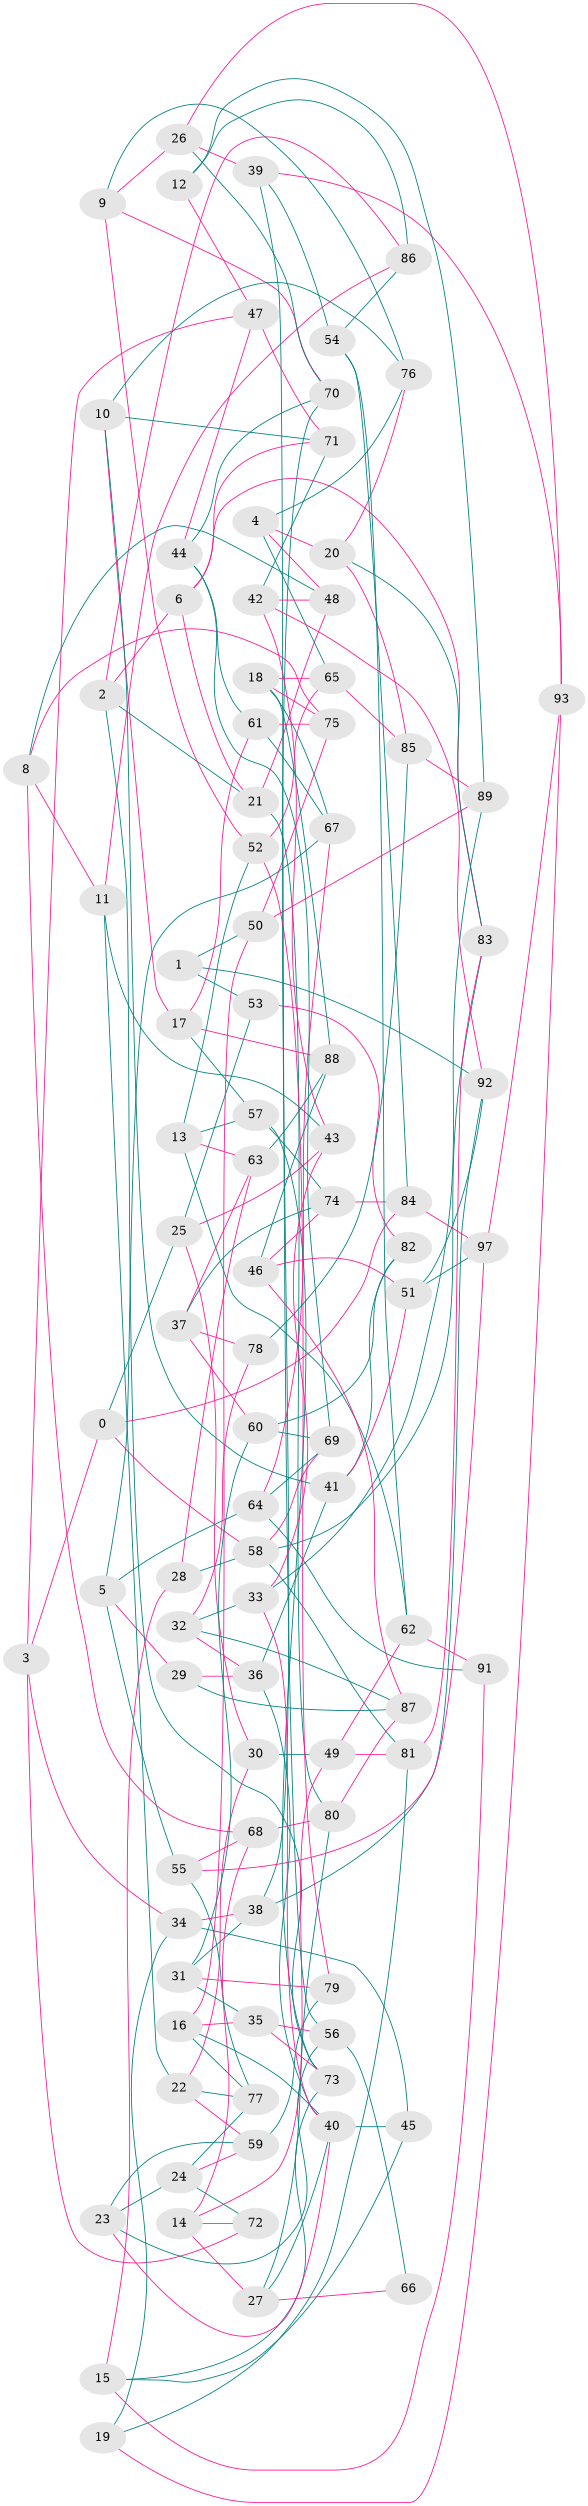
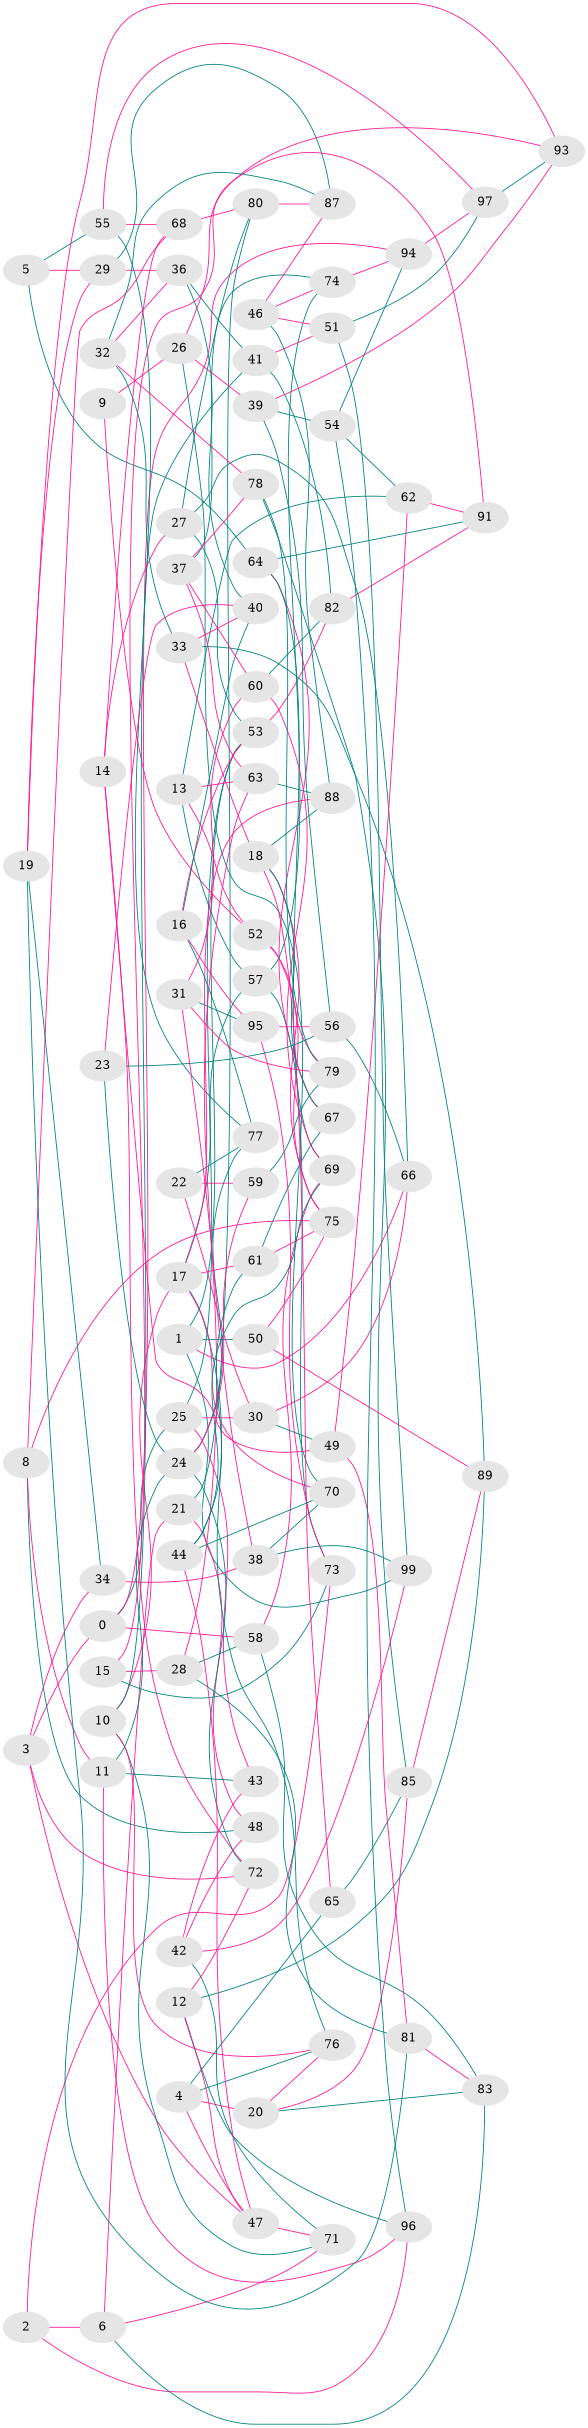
edge "9" -- "76": now "17" -- "76"
node "86": label "86" -> "96"
edge "9" -- "70": now "17" -- "70"
edge "76" -- "10": color teal -> deeppink
edge "91" -- "82": added
edge "29" -- "19": added
edge "4" -- "48": now "4" -- "47"
edge "6" -- "83": color deeppink -> teal
edge "65" -- "85": color deeppink -> teal
edge "2" -- "21": removed
edge "78" -- "79": added
edge "65" -- "52": now "75" -- "52"
edge "93" -- "97": color deeppink -> teal
edge "52" -- "13": color teal -> deeppink
edge "67" -- "5": removed
node "92": label "92" -> "99"
node "84": label "84" -> "94"
edge "43" -- "33": now "18" -- "33"
edge "66" -- "1": added
edge "66" -- "30": added
edge "50" -- "16": now "53" -- "16"
edge "60" -- "69": color teal -> deeppink
edge "2" -- "73": color teal -> deeppink
edge "11" -- "22": now "11" -- "24"
edge "58" -- "81": now "28" -- "81"
edge "60" -- "31": color teal -> deeppink
edge "72" -- "12": added
edge "38" -- "31": color teal -> deeppink
node "35": label "35" -> "95"
node "45": removed
edge "59" -- "23": removed
edge "40" -- "27": now "53" -- "27"
edge "66" -- "27": color deeppink -> teal
